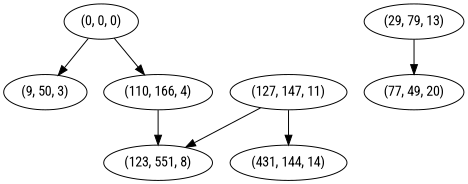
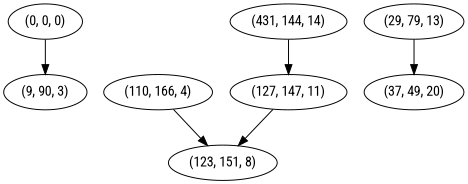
edge "(0, 0, 0)" -> "(110, 166, 4)": removed
node "(9, 50, 3)": label "(9, 50, 3)" -> "(9, 90, 3)"
node "(77, 49, 20)": label "(77, 49, 20)" -> "(37, 49, 20)"
edge "(127, 147, 11)" -> "(431, 144, 14)": reversed
node "(123, 551, 8)": label "(123, 551, 8)" -> "(123, 151, 8)"
